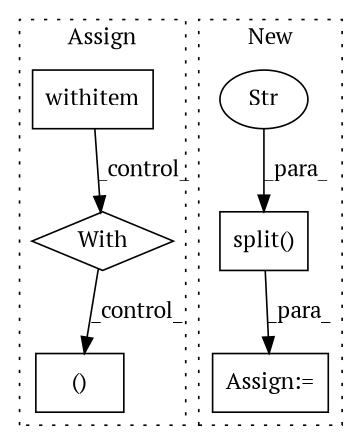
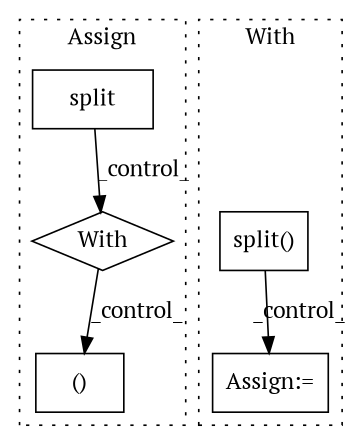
cluster "New": label "New" -> "With"
node "withitem": label "withitem" -> "split"
node "Str": removed
edge "split()" -> "Assign:=": label "_para_" -> "_control_"
